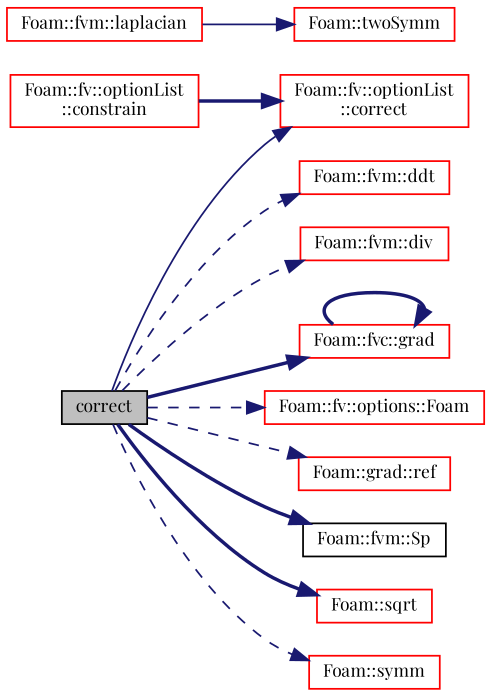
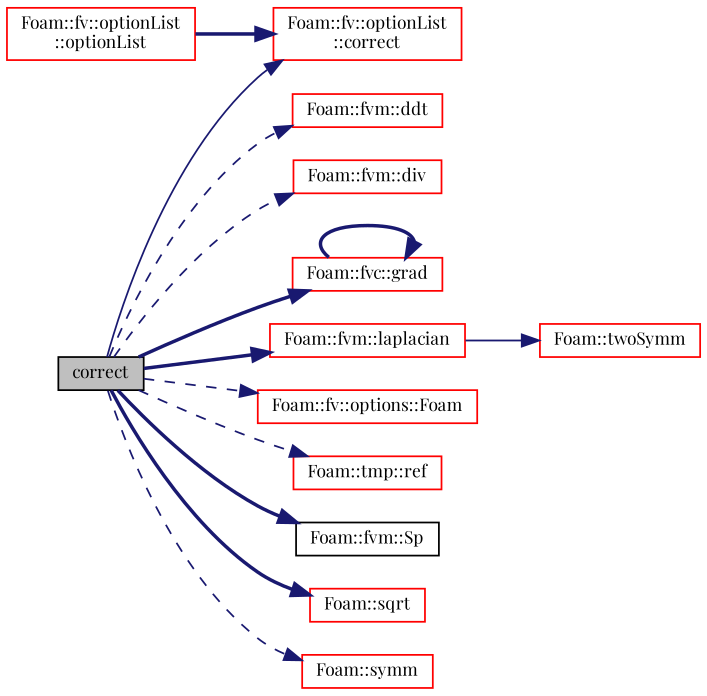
node "Foam::fv::optionList ::constrain": label "Foam::fv::optionList ::constrain" -> "Foam::fv::optionList ::optionList"
edge "correct" -> "Foam::fvm::laplacian": added
node "Foam::grad::ref": label "Foam::grad::ref" -> "Foam::tmp::ref"
